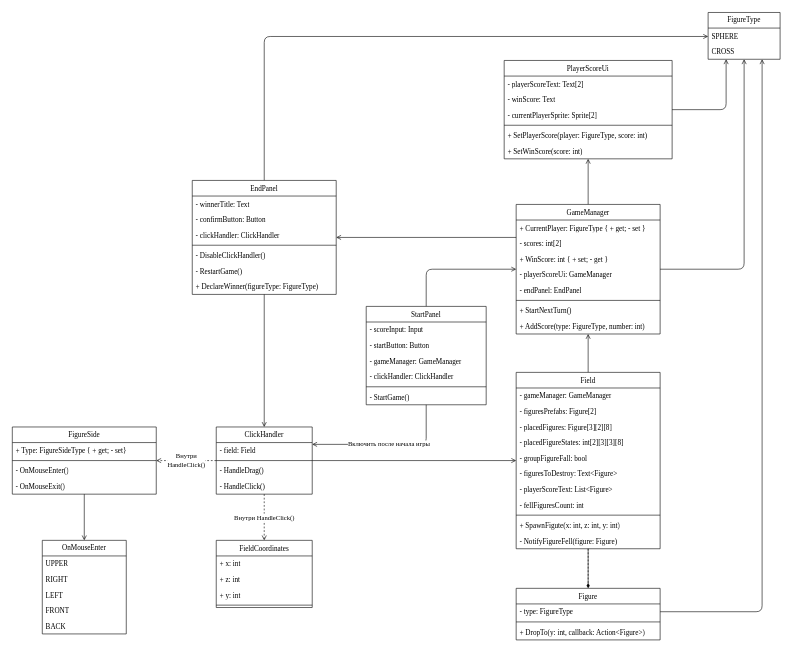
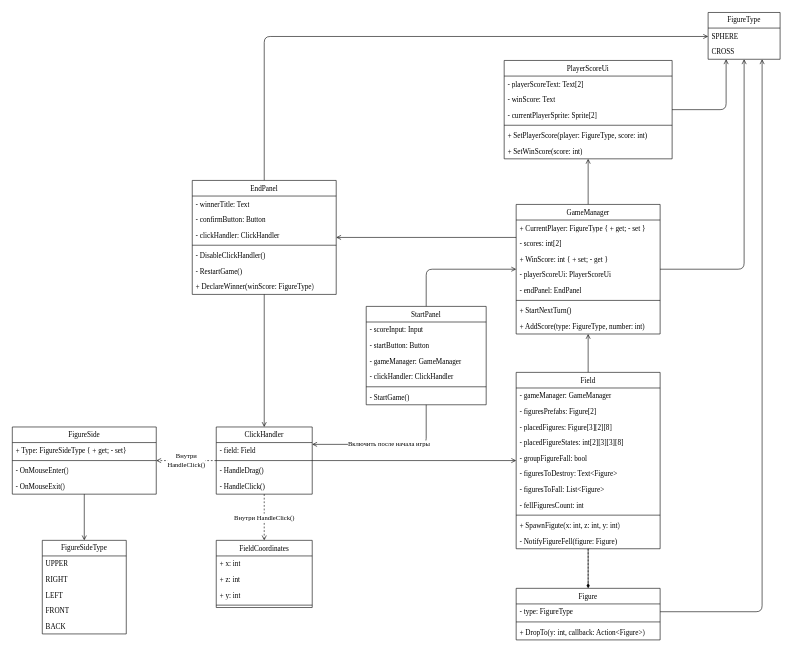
node "- playerScoreUi: GameManager": label "- playerScoreUi: GameManager" -> "- playerScoreUi: PlayerScoreUi"
node "+ DeclareWinner(figureType: FigureType)": label "+ DeclareWinner(figureType: FigureType)" -> "+ DeclareWinner(winScore: FigureType)"
node "- playerScoreText: List<Figure>": label "- playerScoreText: List<Figure>" -> "- figuresToFall: List<Figure>"
node "OnMouseEnter": label "OnMouseEnter" -> "FigureSideType"
